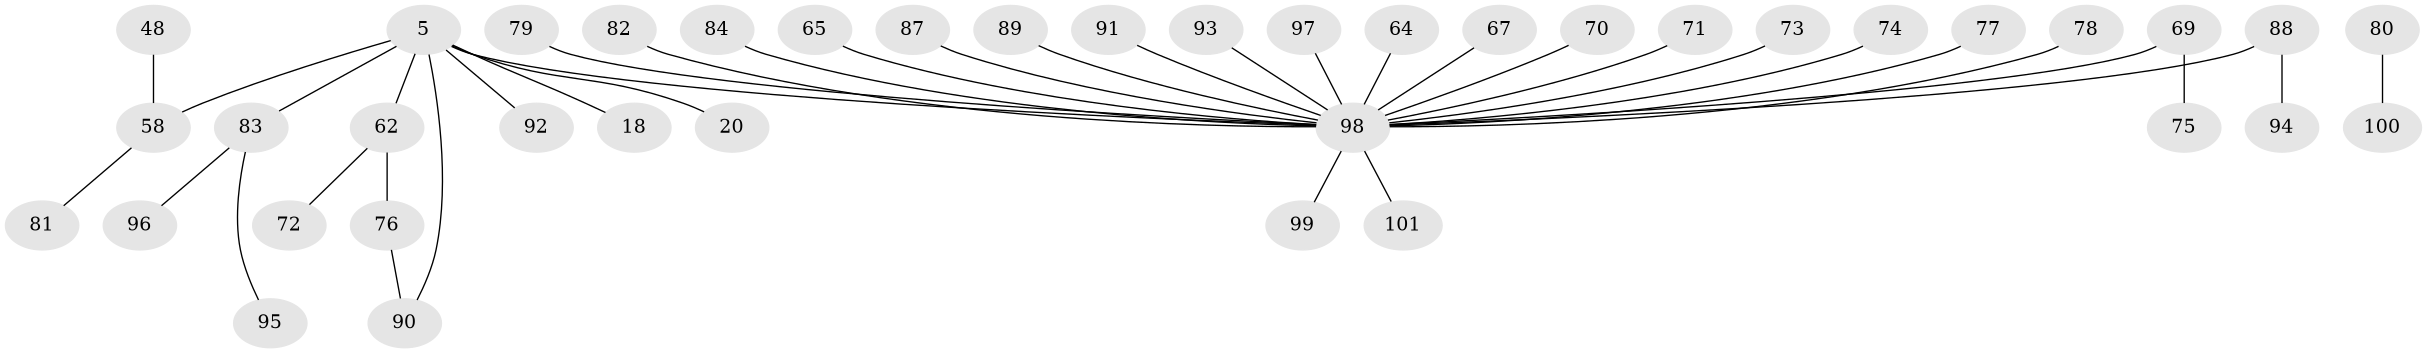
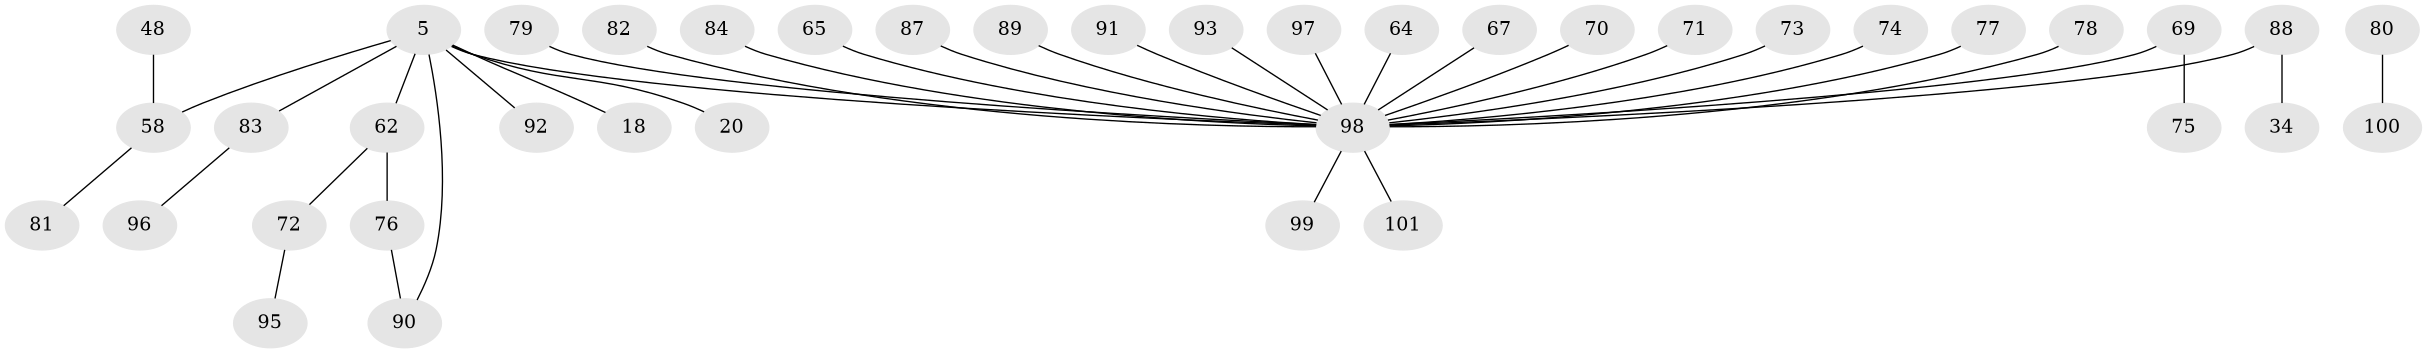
node "94": label "94" -> "34"
edge "83" -- "95": now "72" -- "95"
